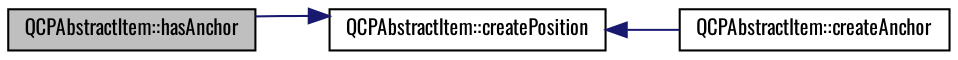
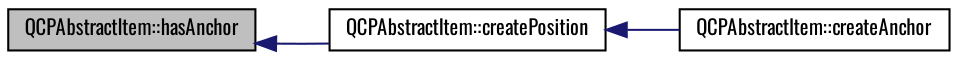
edge "QCPAbstractItem::hasAnchor" -> "QCPAbstractItem::createPosition": reversed
